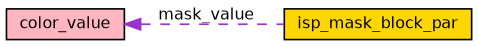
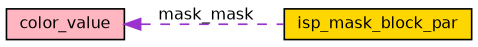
edge "isp_mask_block_par" -> "color_value": label " mask_value" -> " mask_mask"
